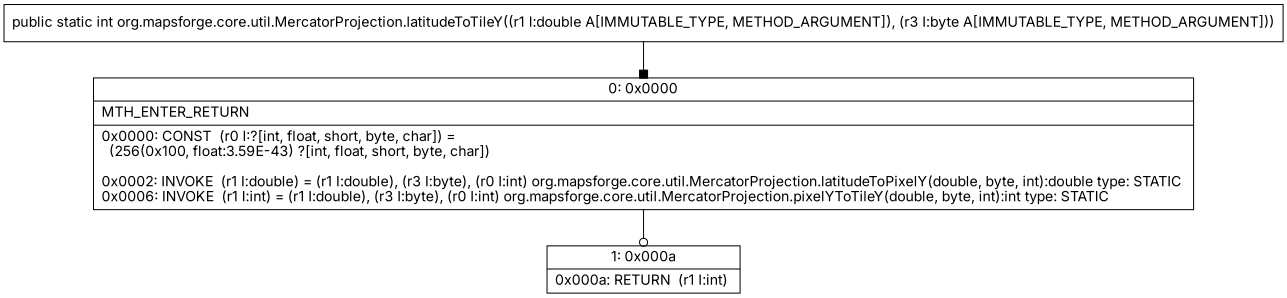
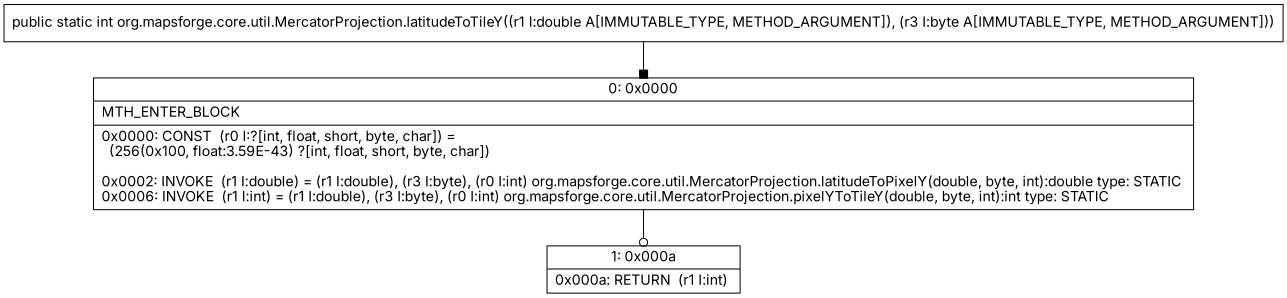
node "0: 0x0000": text "MTH_ENTER_RETURN" -> "MTH_ENTER_BLOCK"
